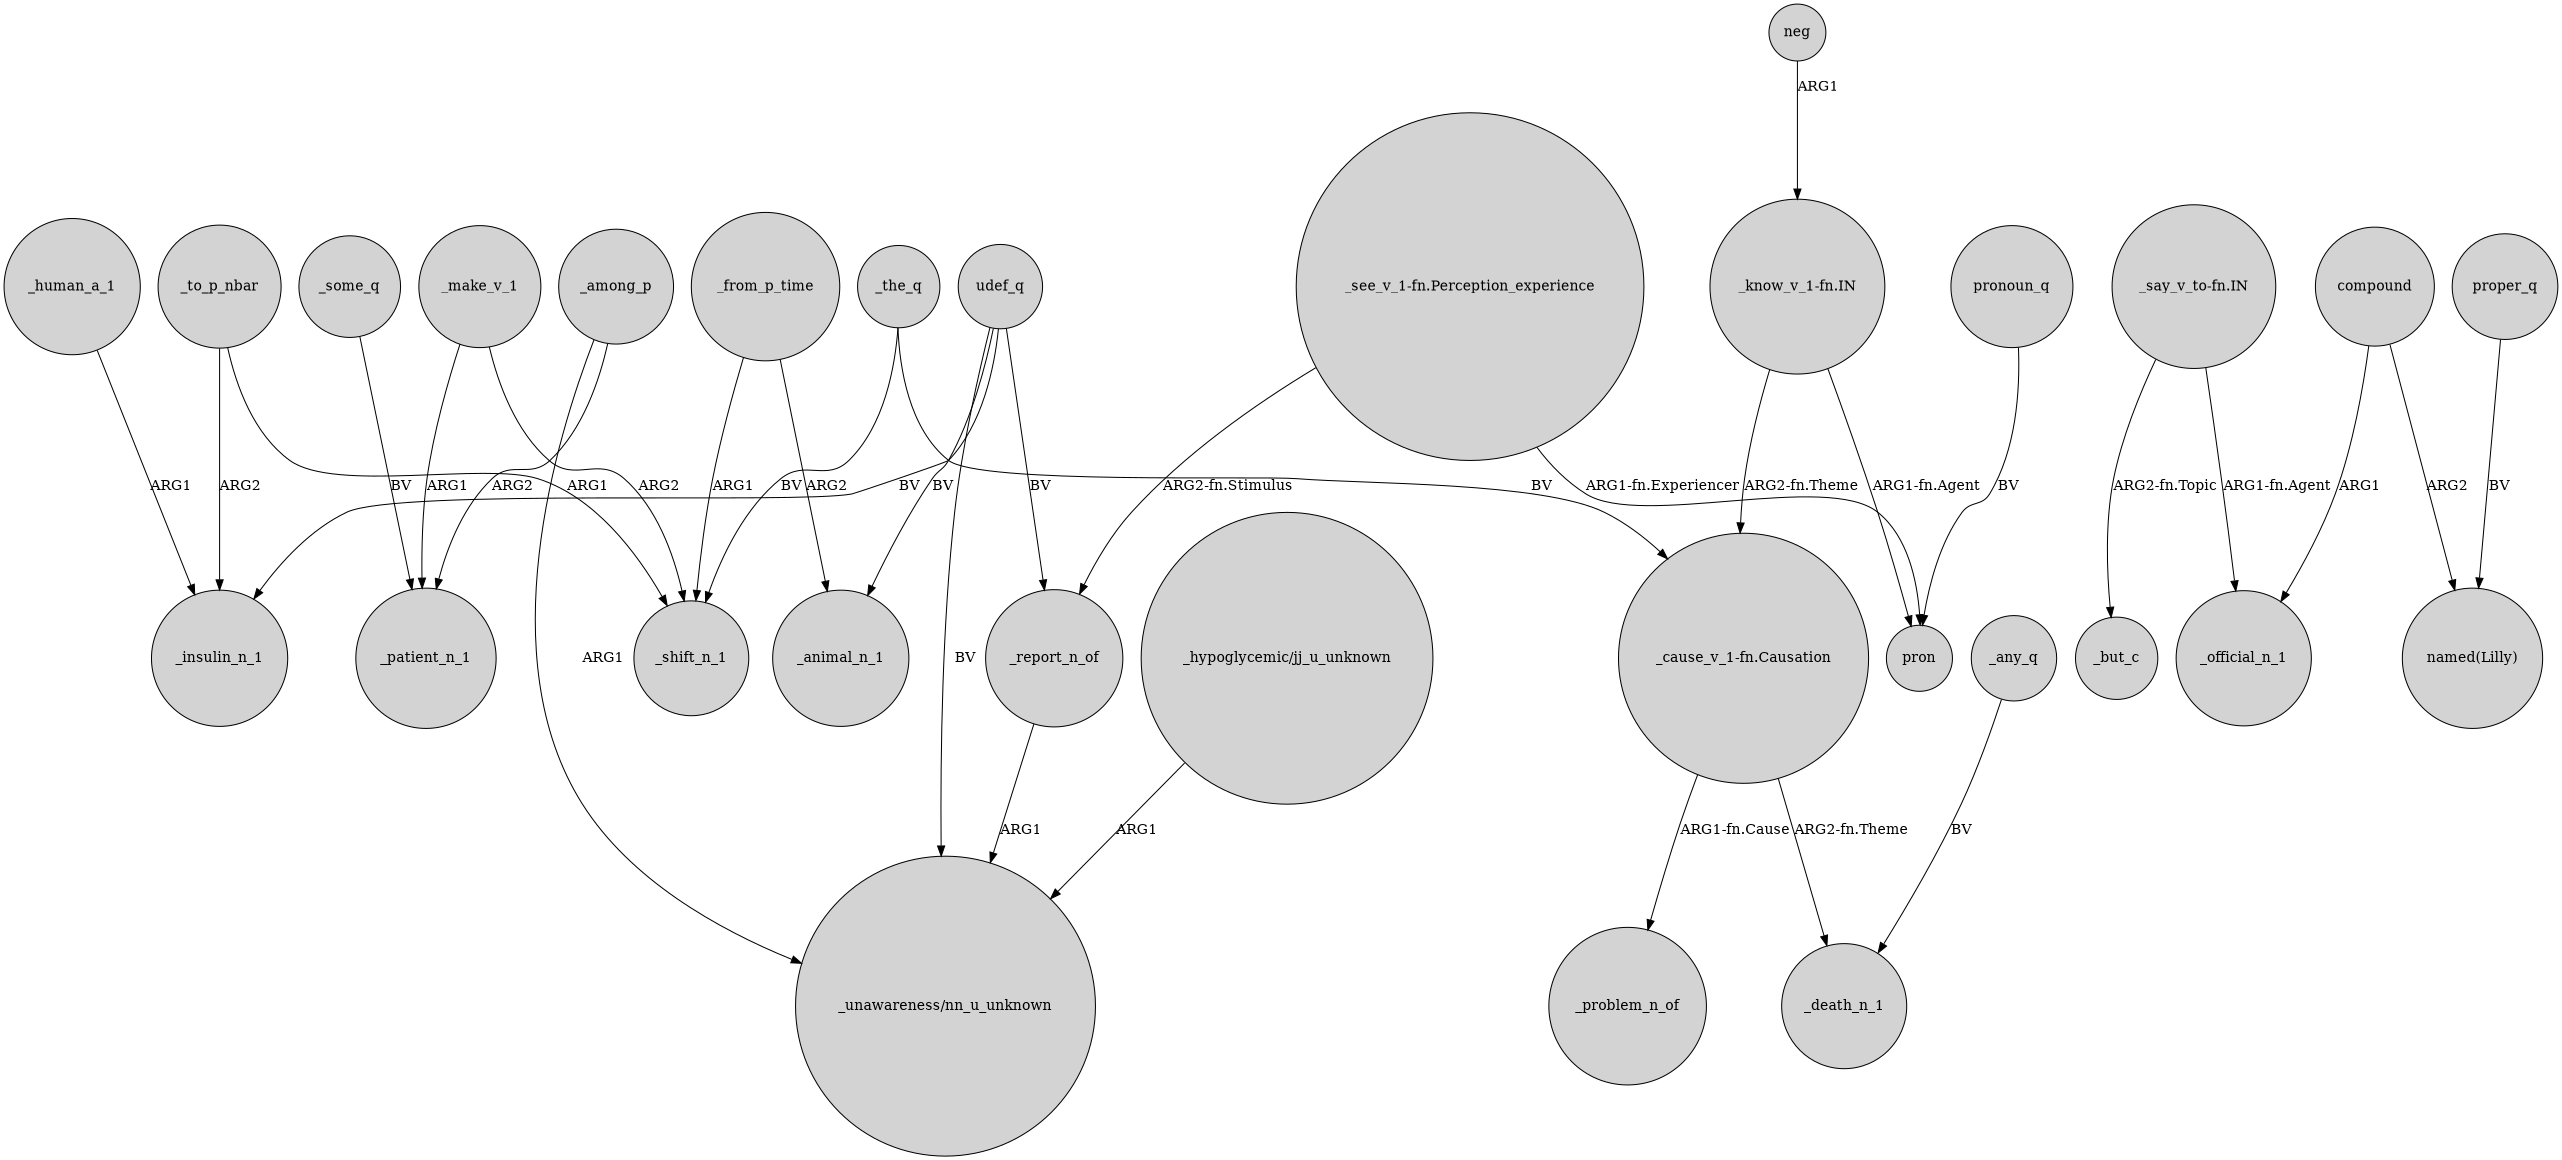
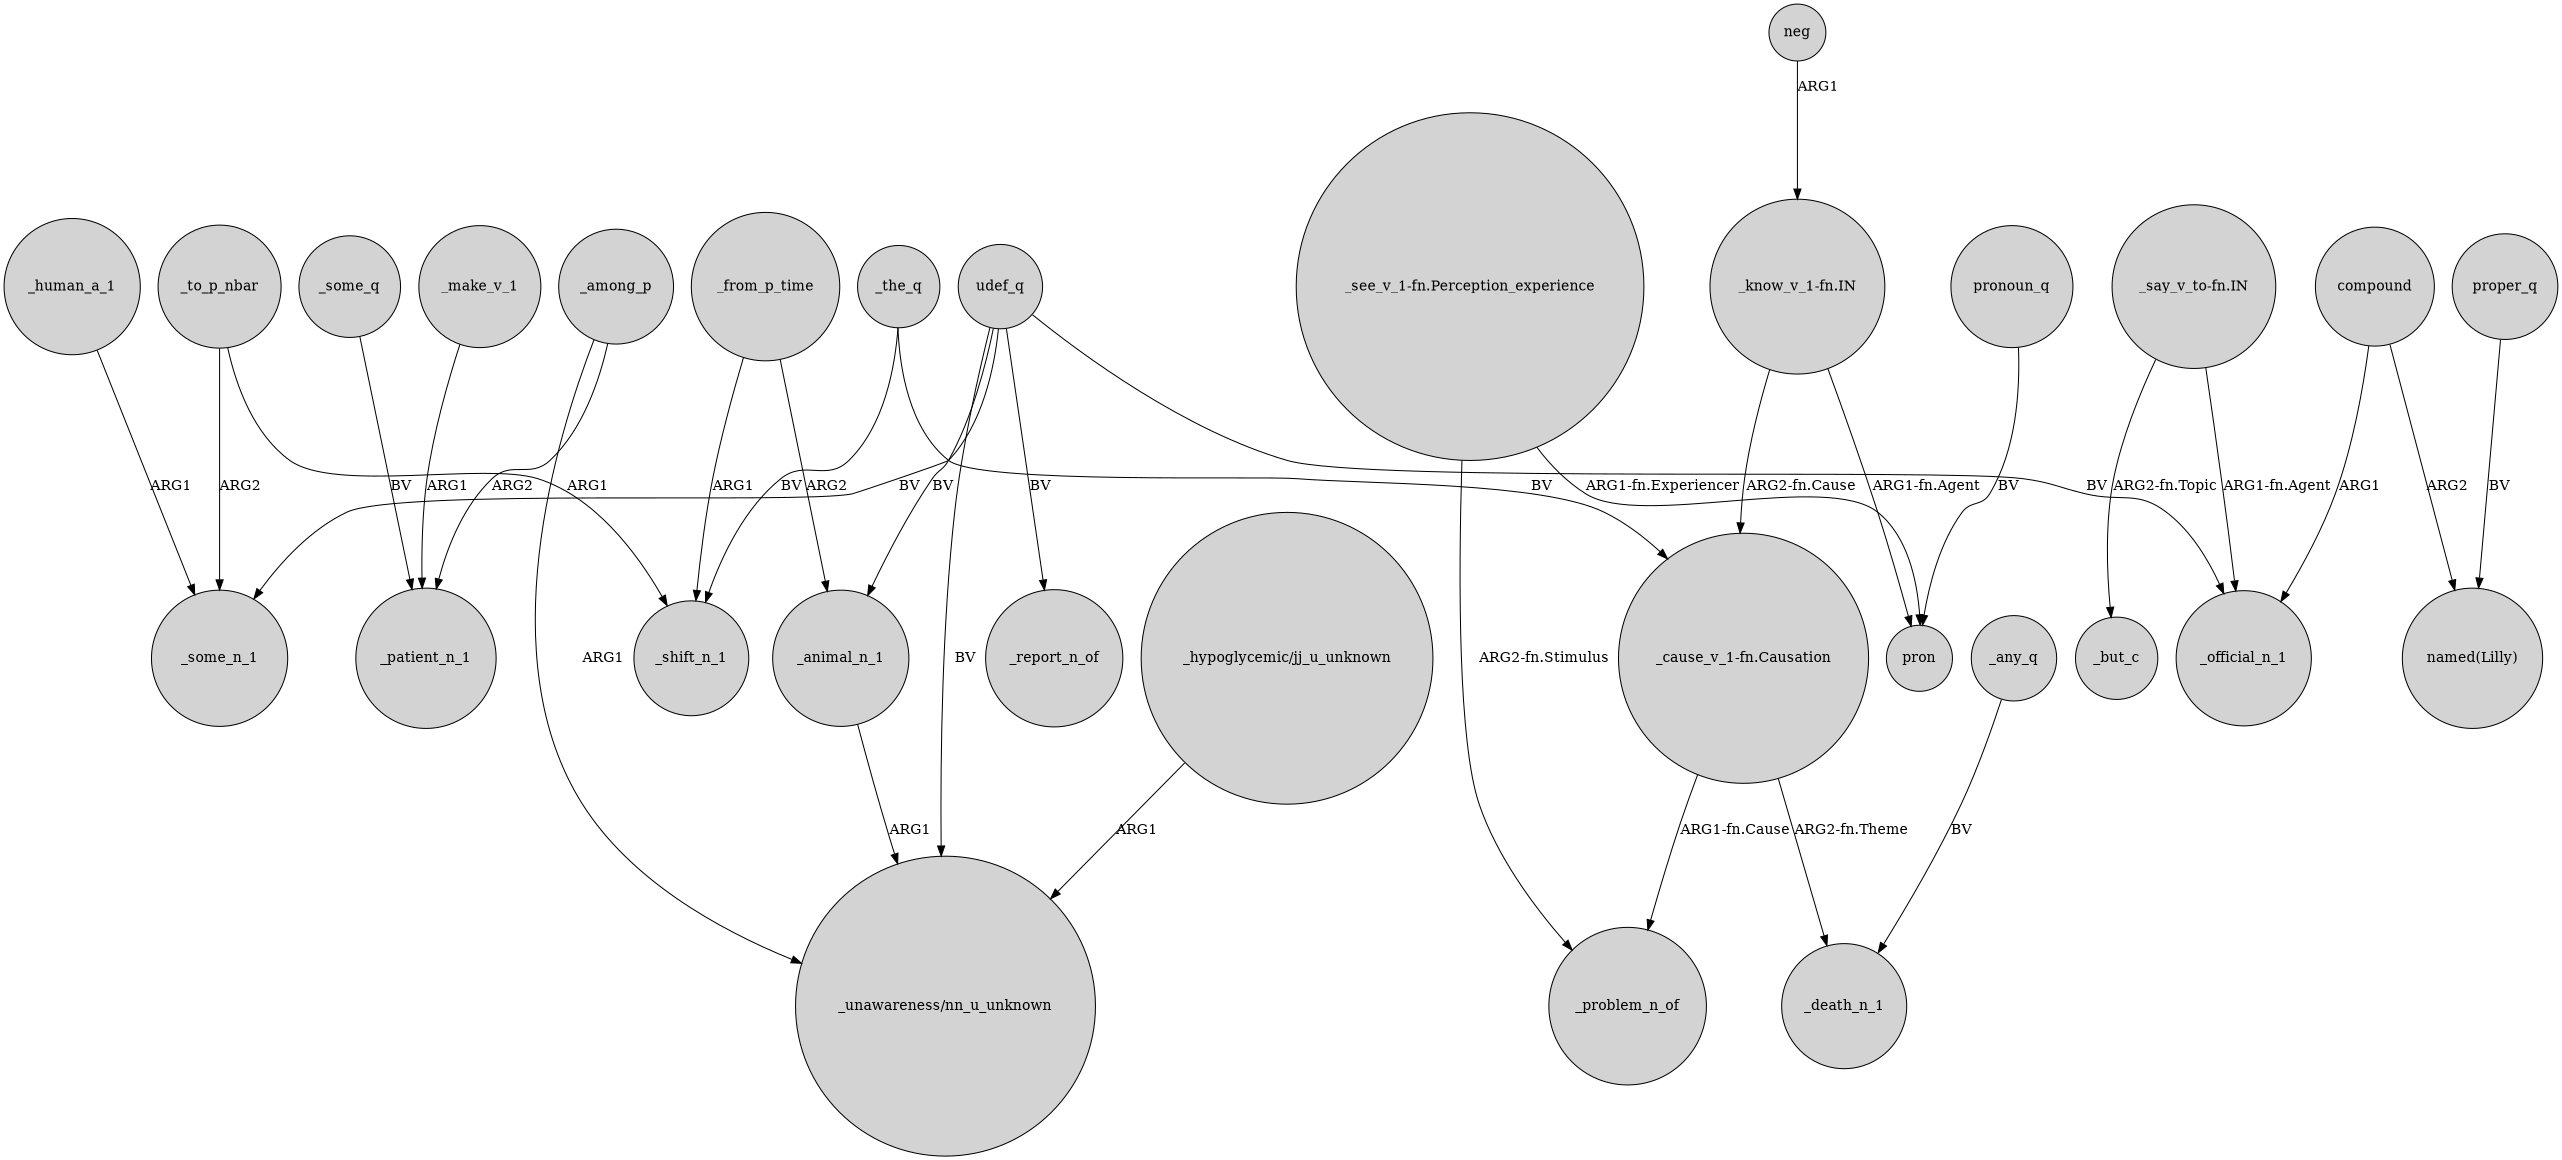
edge "_see_v_1-fn.Perception_experience" -> "_report_n_of": now "_see_v_1-fn.Perception_experience" -> "_problem_n_of"
edge "_make_v_1" -> "_shift_n_1": removed, label "ARG2"
edge "udef_q" -> "_official_n_1": added, label "BV"
edge "_know_v_1-fn.IN" -> "_cause_v_1-fn.Causation": label "ARG2-fn.Theme" -> "ARG2-fn.Cause"
node "_insulin_n_1": label "_insulin_n_1" -> "_some_n_1"
edge "_report_n_of" -> "_unawareness/nn_u_unknown": now "_animal_n_1" -> "_unawareness/nn_u_unknown"
